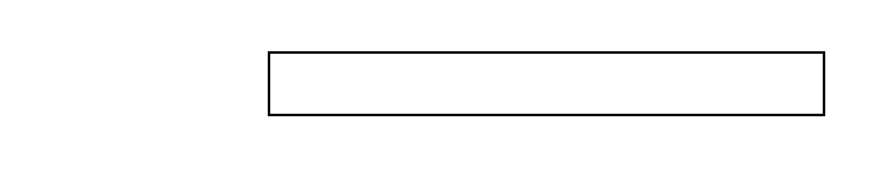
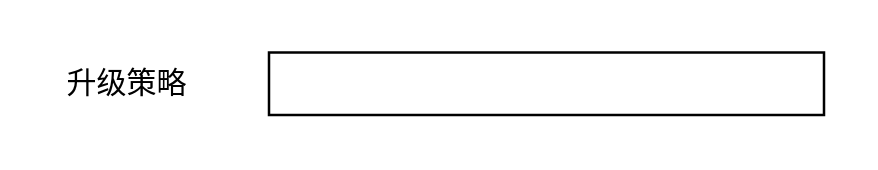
node "升级策略": added
